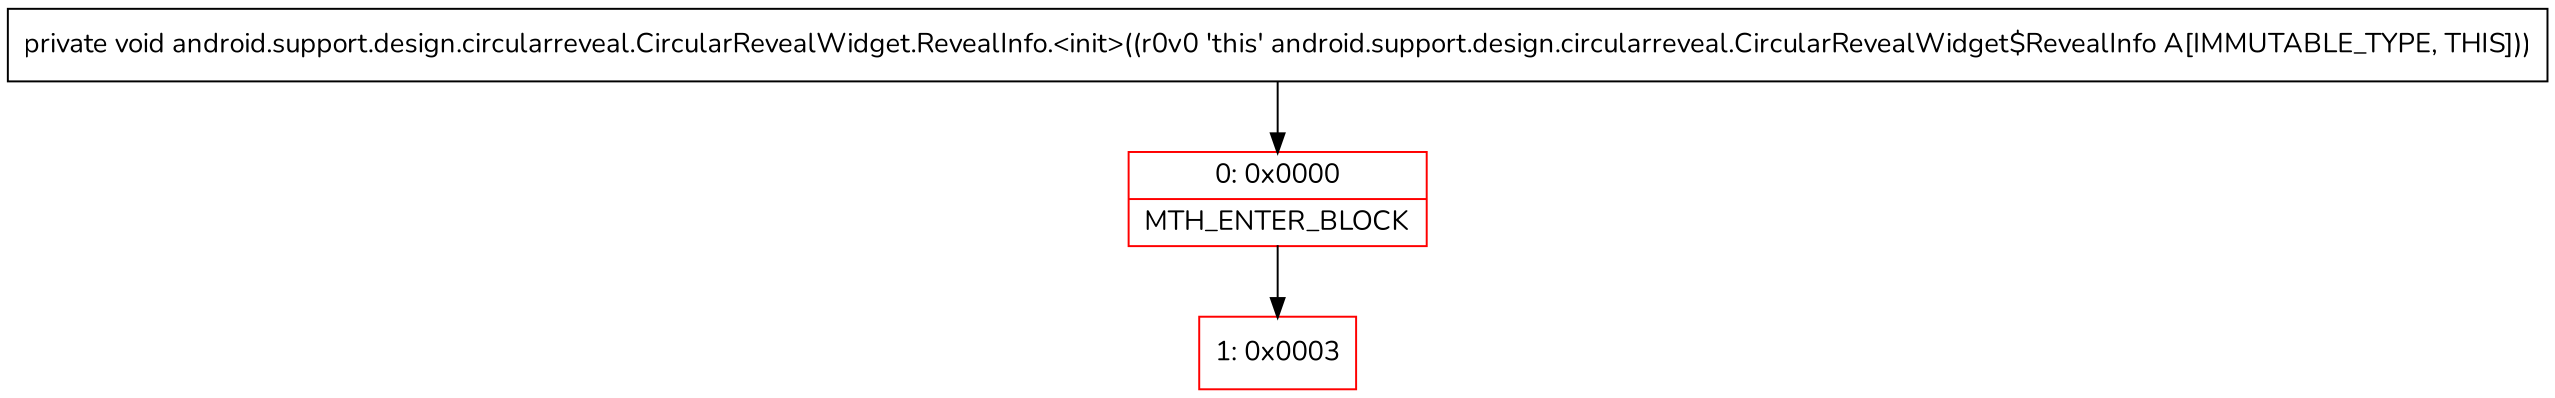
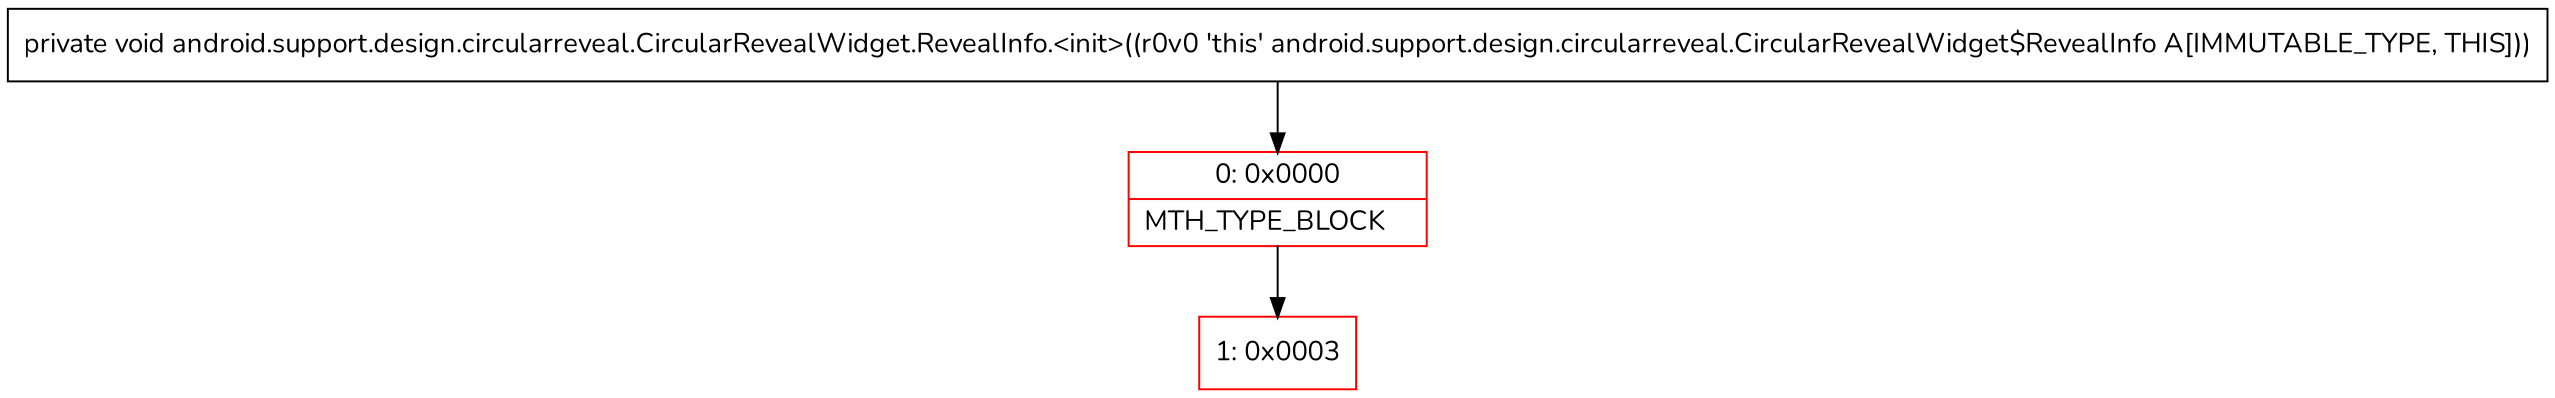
node "0: 0x0000": text "MTH_ENTER_BLOCK" -> "MTH_TYPE_BLOCK"
